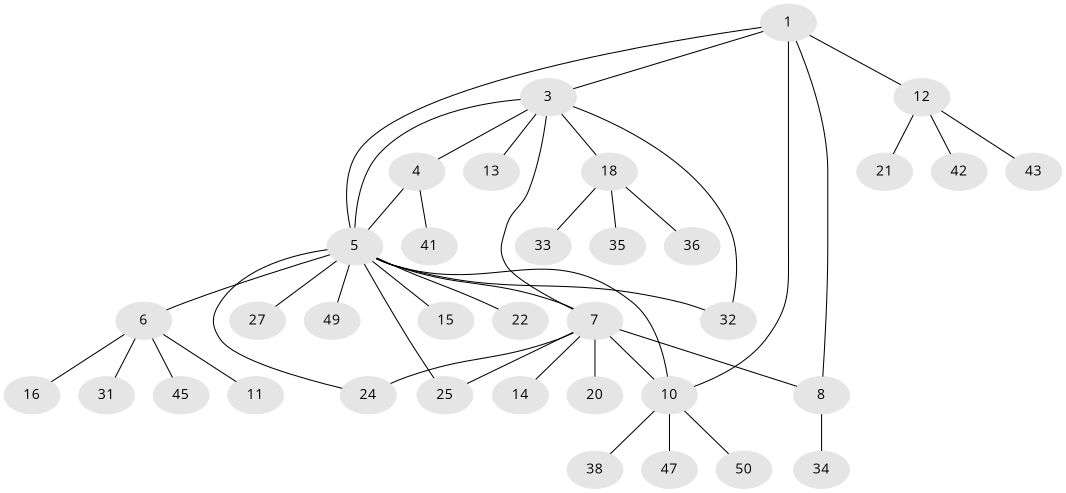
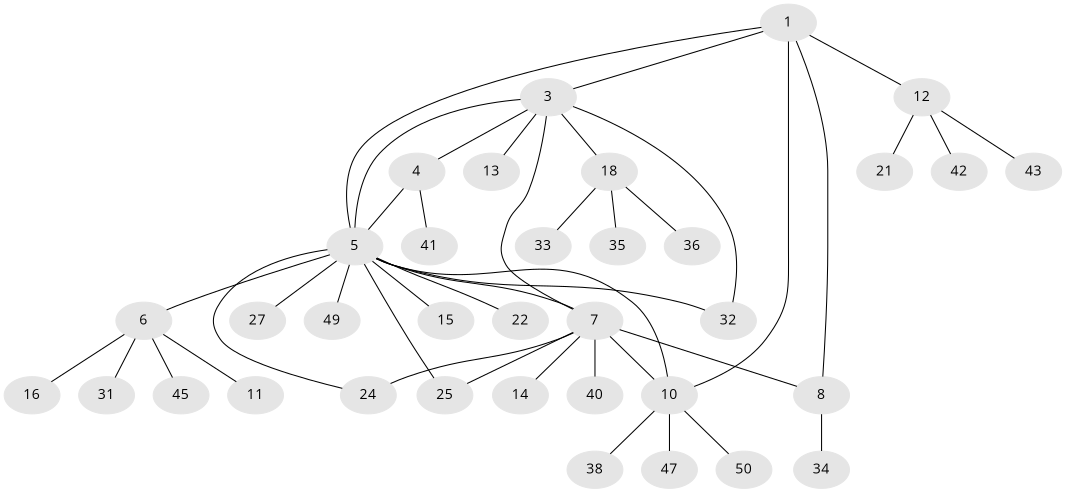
node "20": label "20" -> "40"
